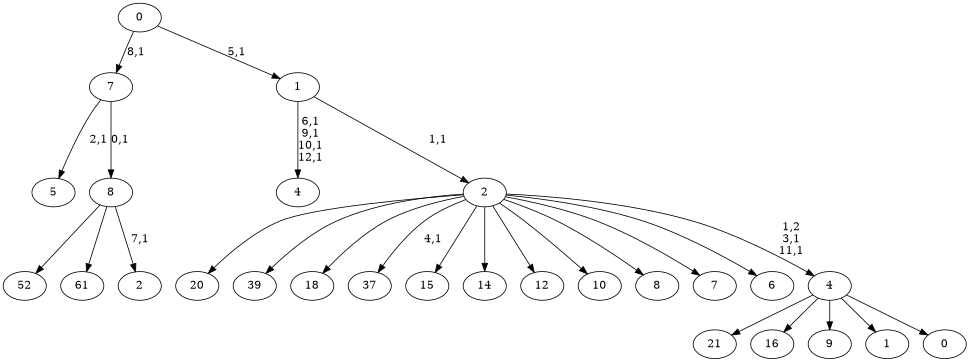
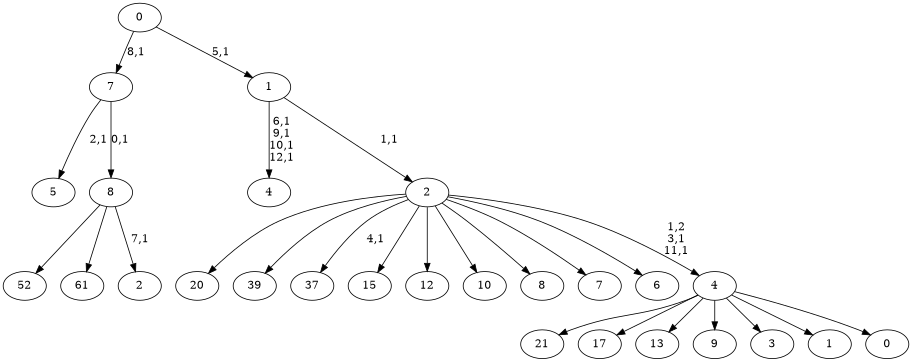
node "18": removed
node "14": removed
node "13": added
node "16": label "16" -> "17"
node "3": added
